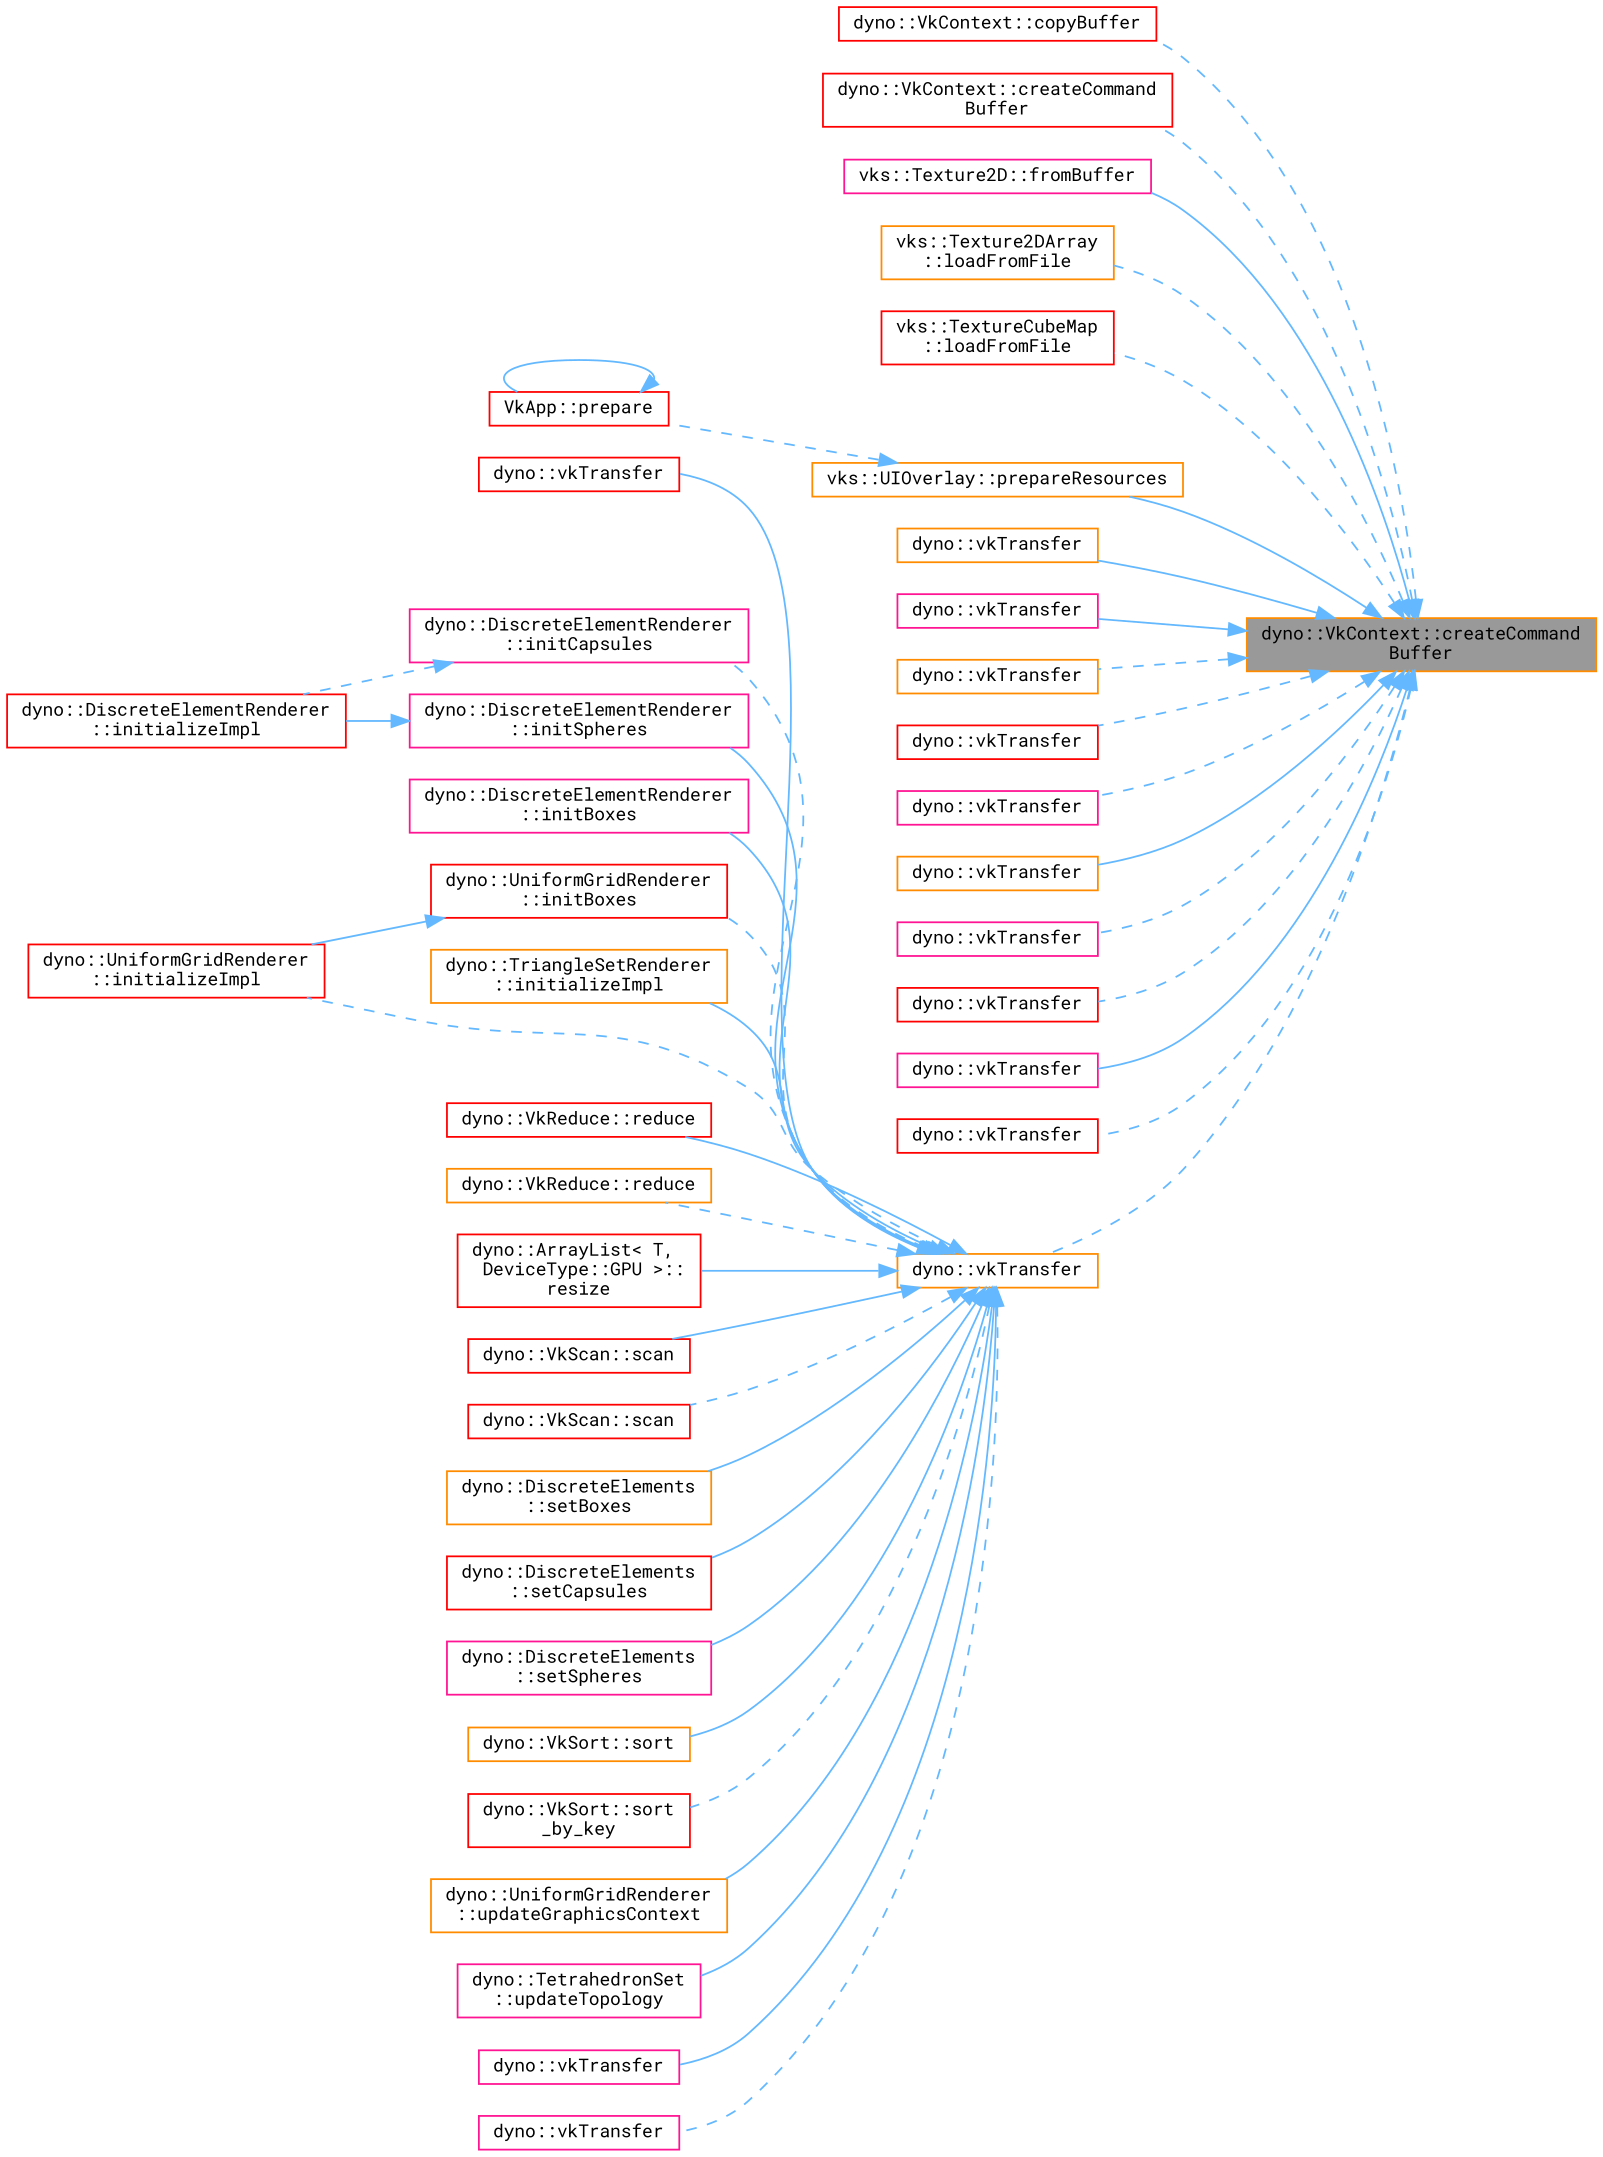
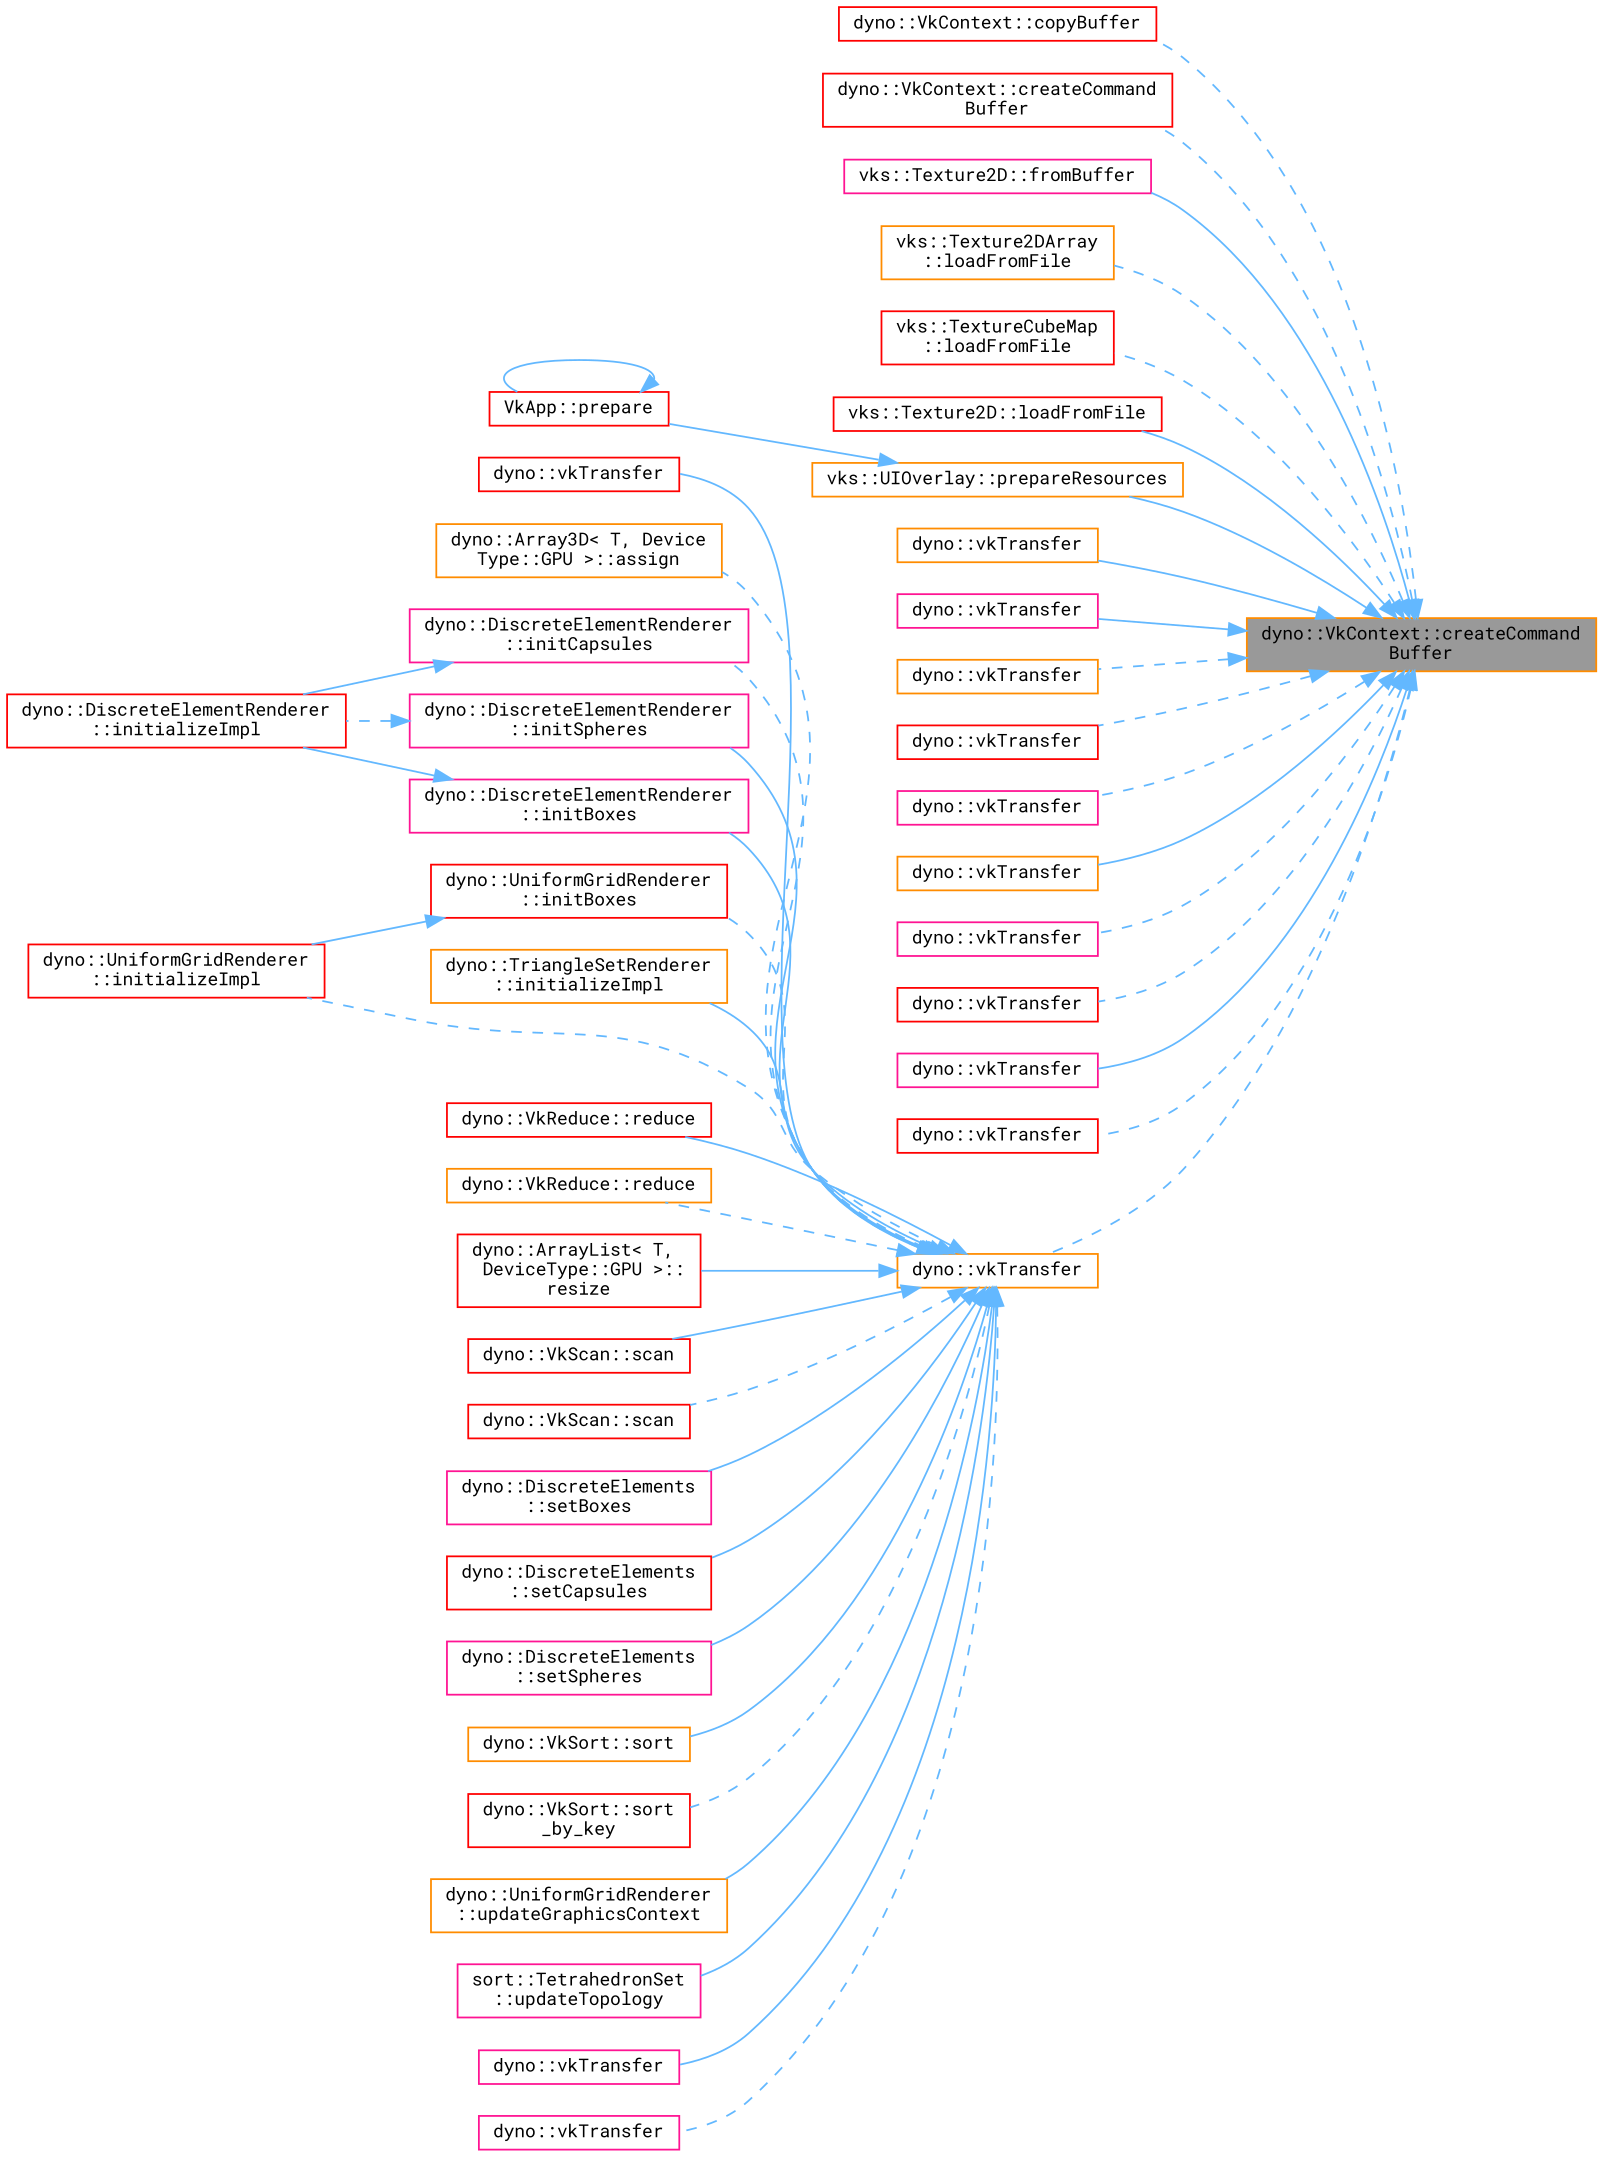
node "vks::Texture2D::loadFromFile": added
edge "VkApp::prepare" -> "vks::UIOverlay::prepareResources": style dashed -> solid
node "dyno::Array3D< T, Device Type::GPU >::assign": added
edge "dyno::DiscreteElementRenderer ::initializeImpl" -> "dyno::DiscreteElementRenderer ::initCapsules": style dashed -> solid
edge "dyno::DiscreteElementRenderer ::initializeImpl" -> "dyno::DiscreteElementRenderer ::initSpheres": style solid -> dashed
edge "dyno::DiscreteElementRenderer ::initializeImpl" -> "dyno::DiscreteElementRenderer ::initBoxes": added
node "dyno::DiscreteElements ::setBoxes": color darkorange -> deeppink
node "dyno::TetrahedronSet ::updateTopology": label "dyno::TetrahedronSet ::updateTopology" -> "sort::TetrahedronSet ::updateTopology"
